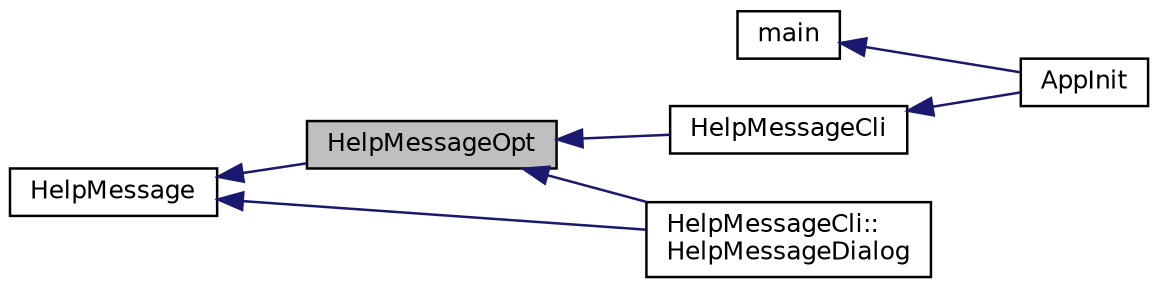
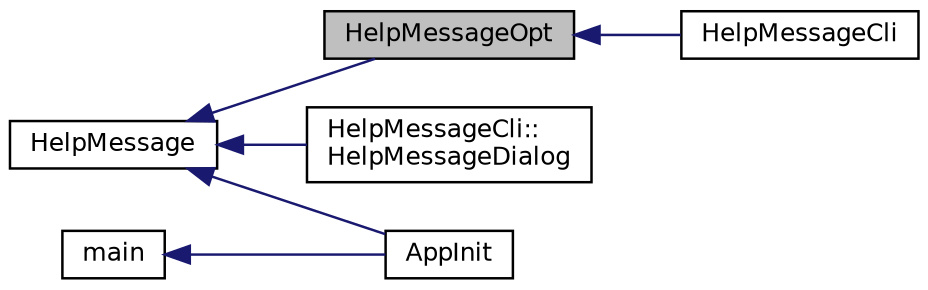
edge "AppInit" -> "HelpMessageCli": now "AppInit" -> "HelpMessage"
edge "HelpMessageCli:: HelpMessageDialog" -> "HelpMessageOpt": removed
